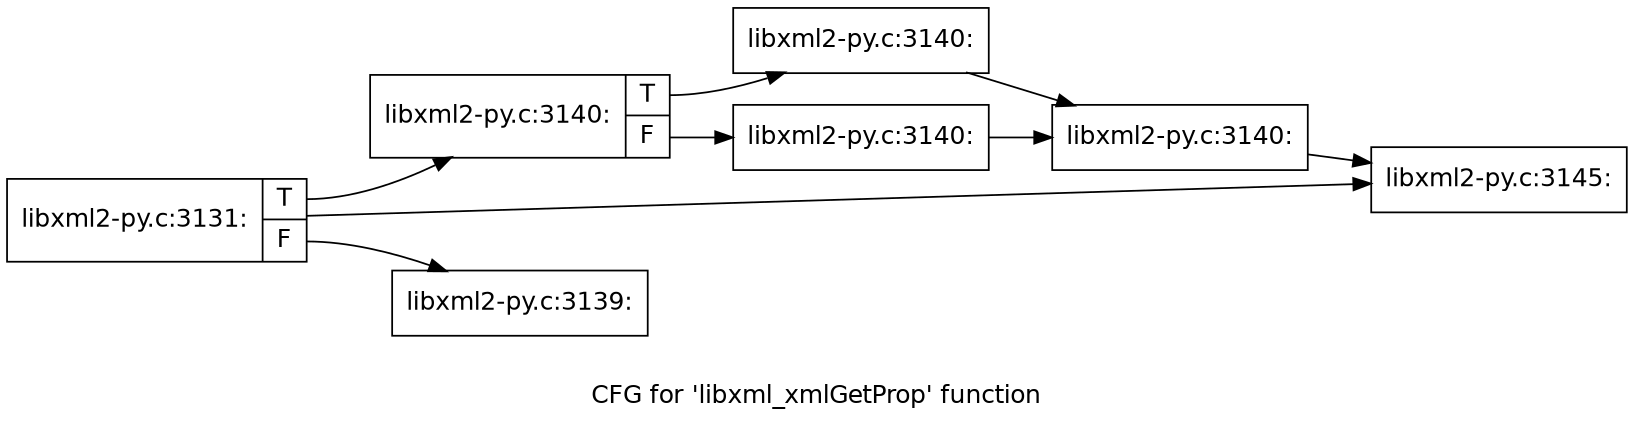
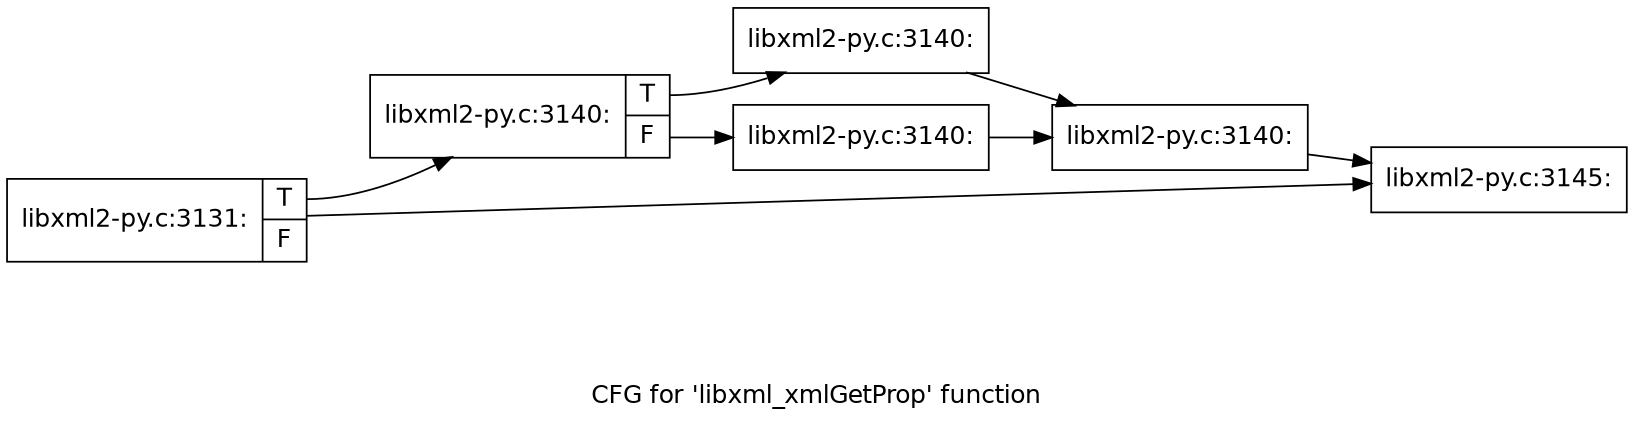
node "libxml2-py.c:3139:": removed
